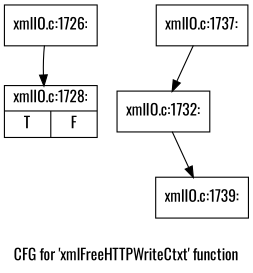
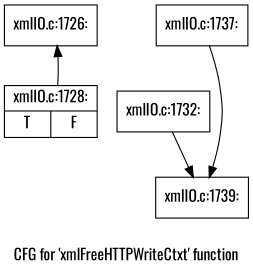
edge "xmlIO.c:1726:" -> "xmlIO.c:1728:": reversed
edge "xmlIO.c:1737:" -> "xmlIO.c:1732:": now "xmlIO.c:1737:" -> "xmlIO.c:1739:"
